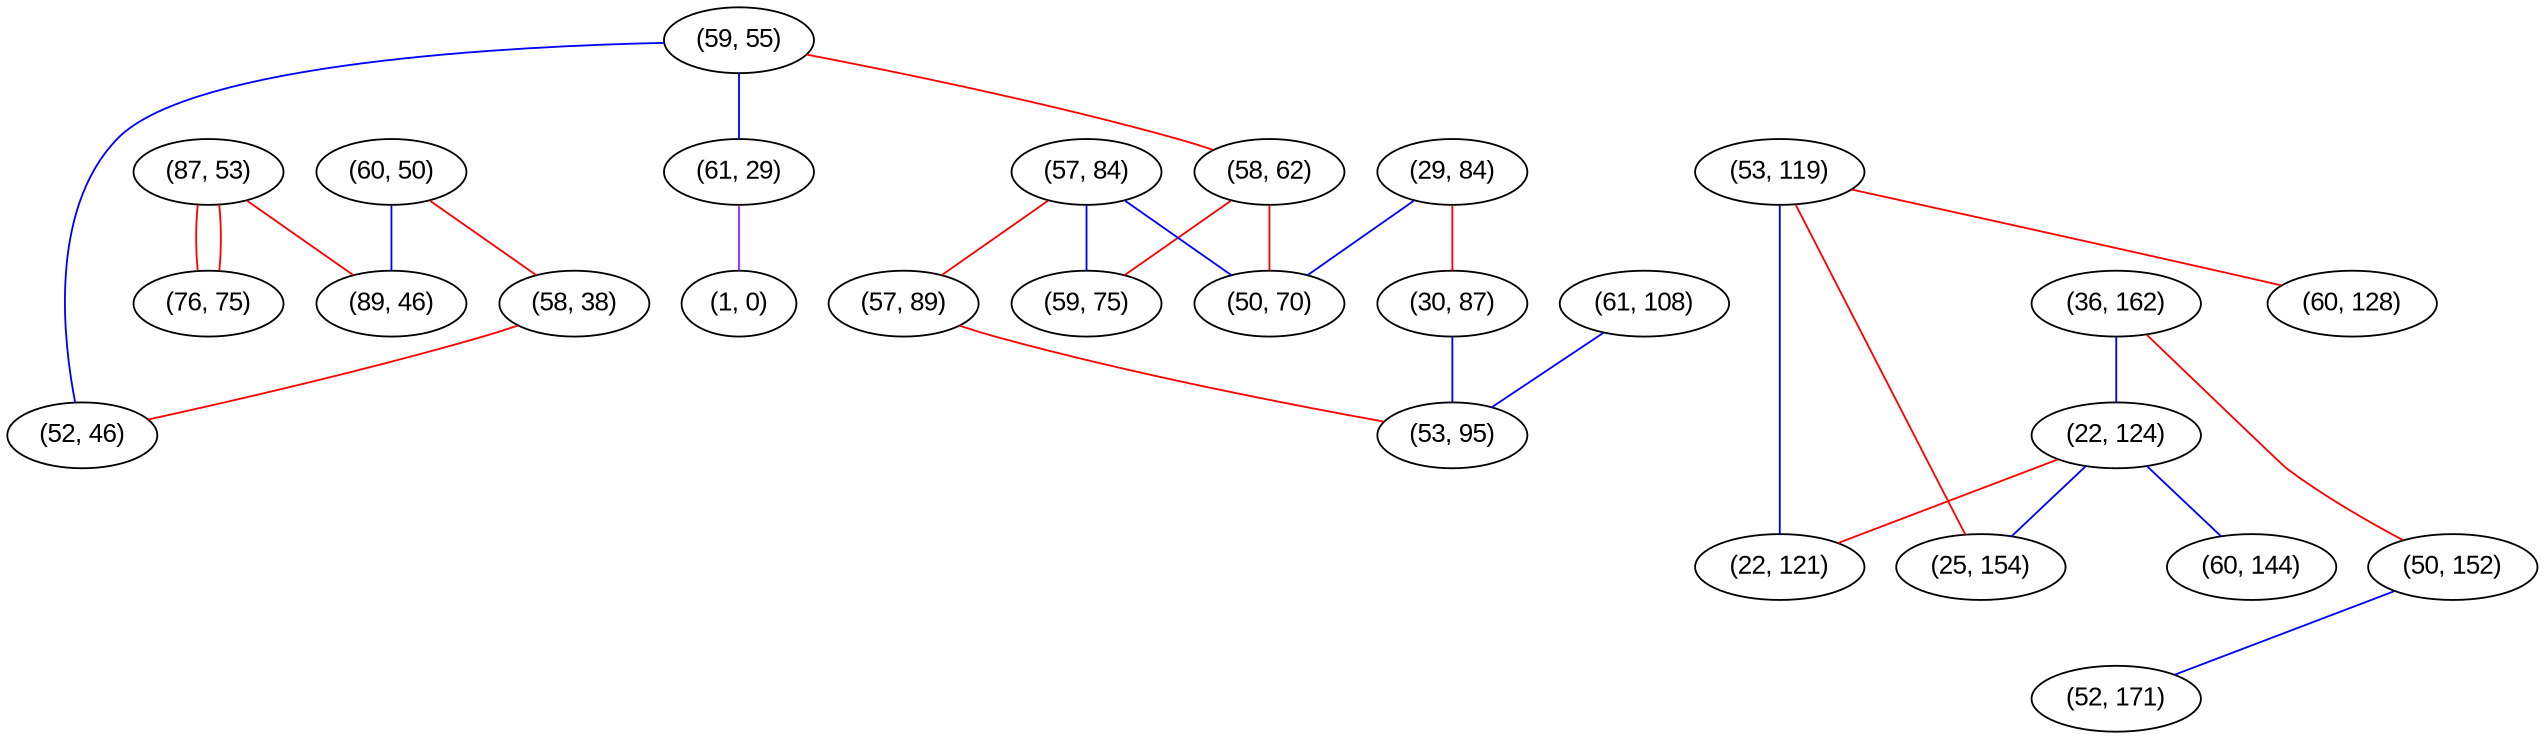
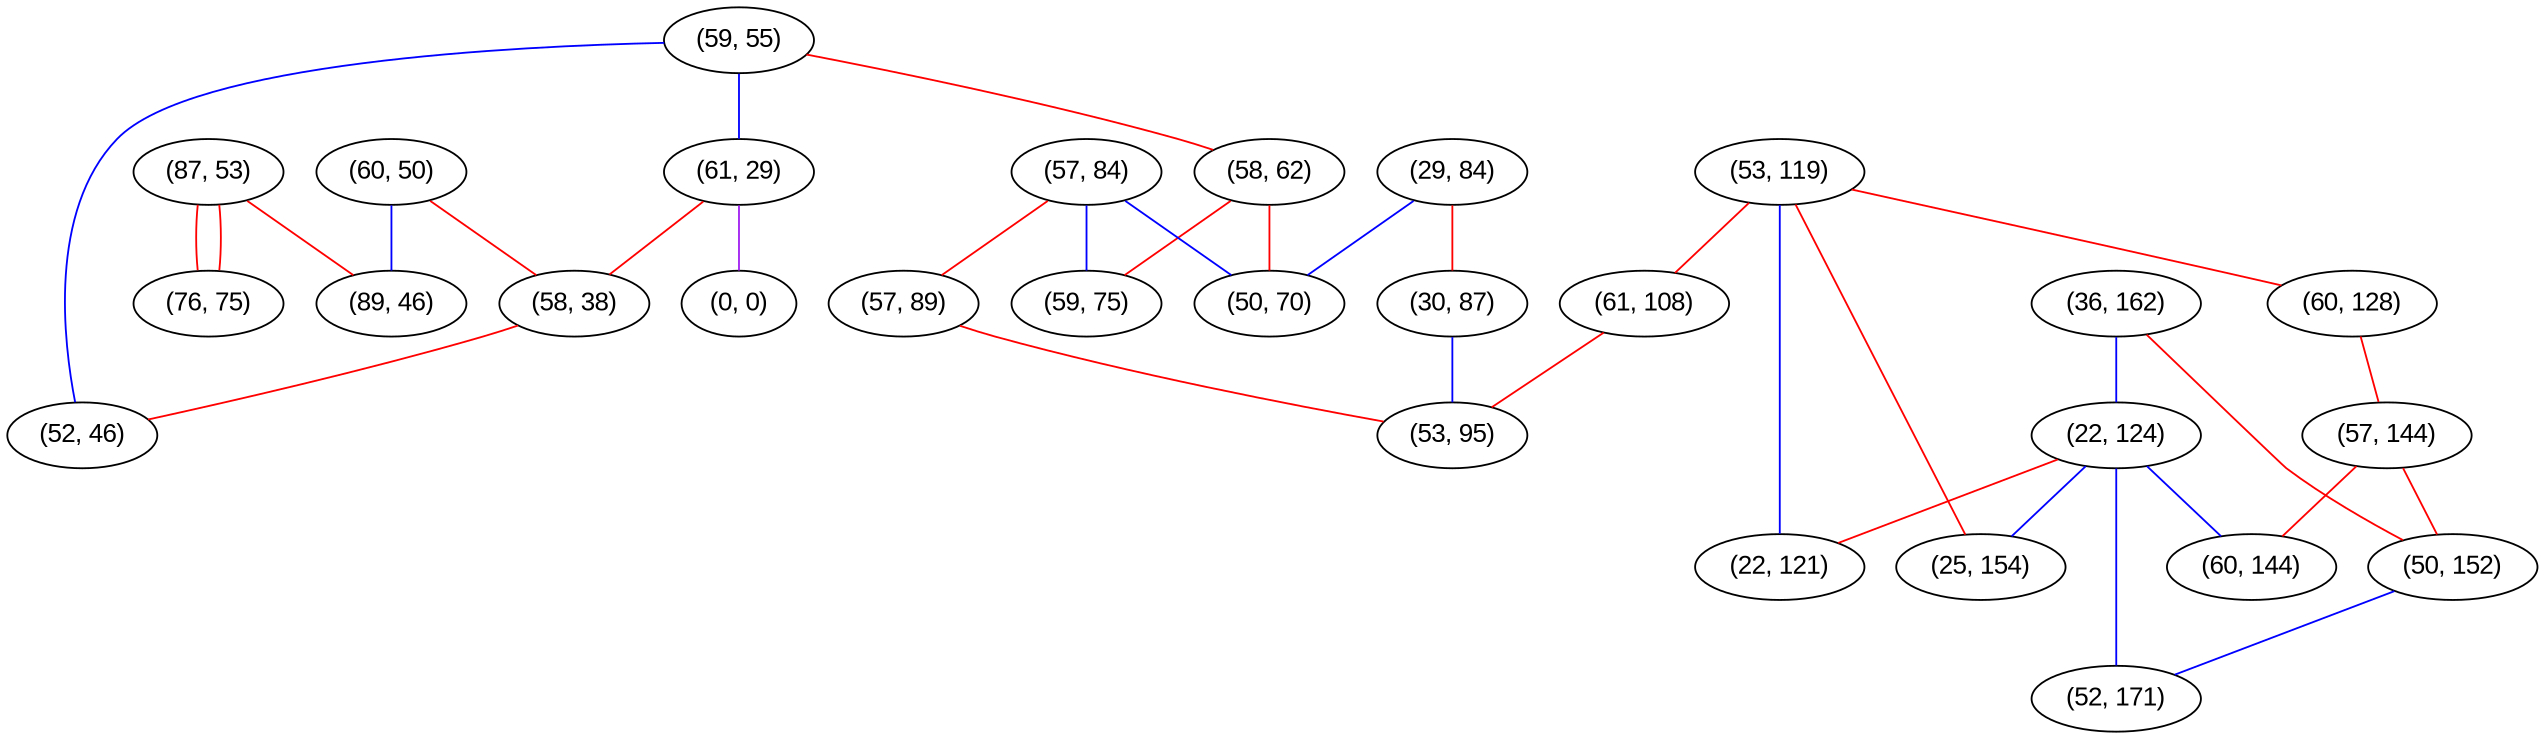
edge "(61, 29)" -- "(58, 38)": added
edge "(53, 119)" -- "(61, 108)": added
node "(1, 0)": label "(1, 0)" -> "(0, 0)"
edge "(61, 108)" -- "(53, 95)": color blue -> red
node "(57, 144)": added
edge "(22, 124)" -- "(52, 171)": added
